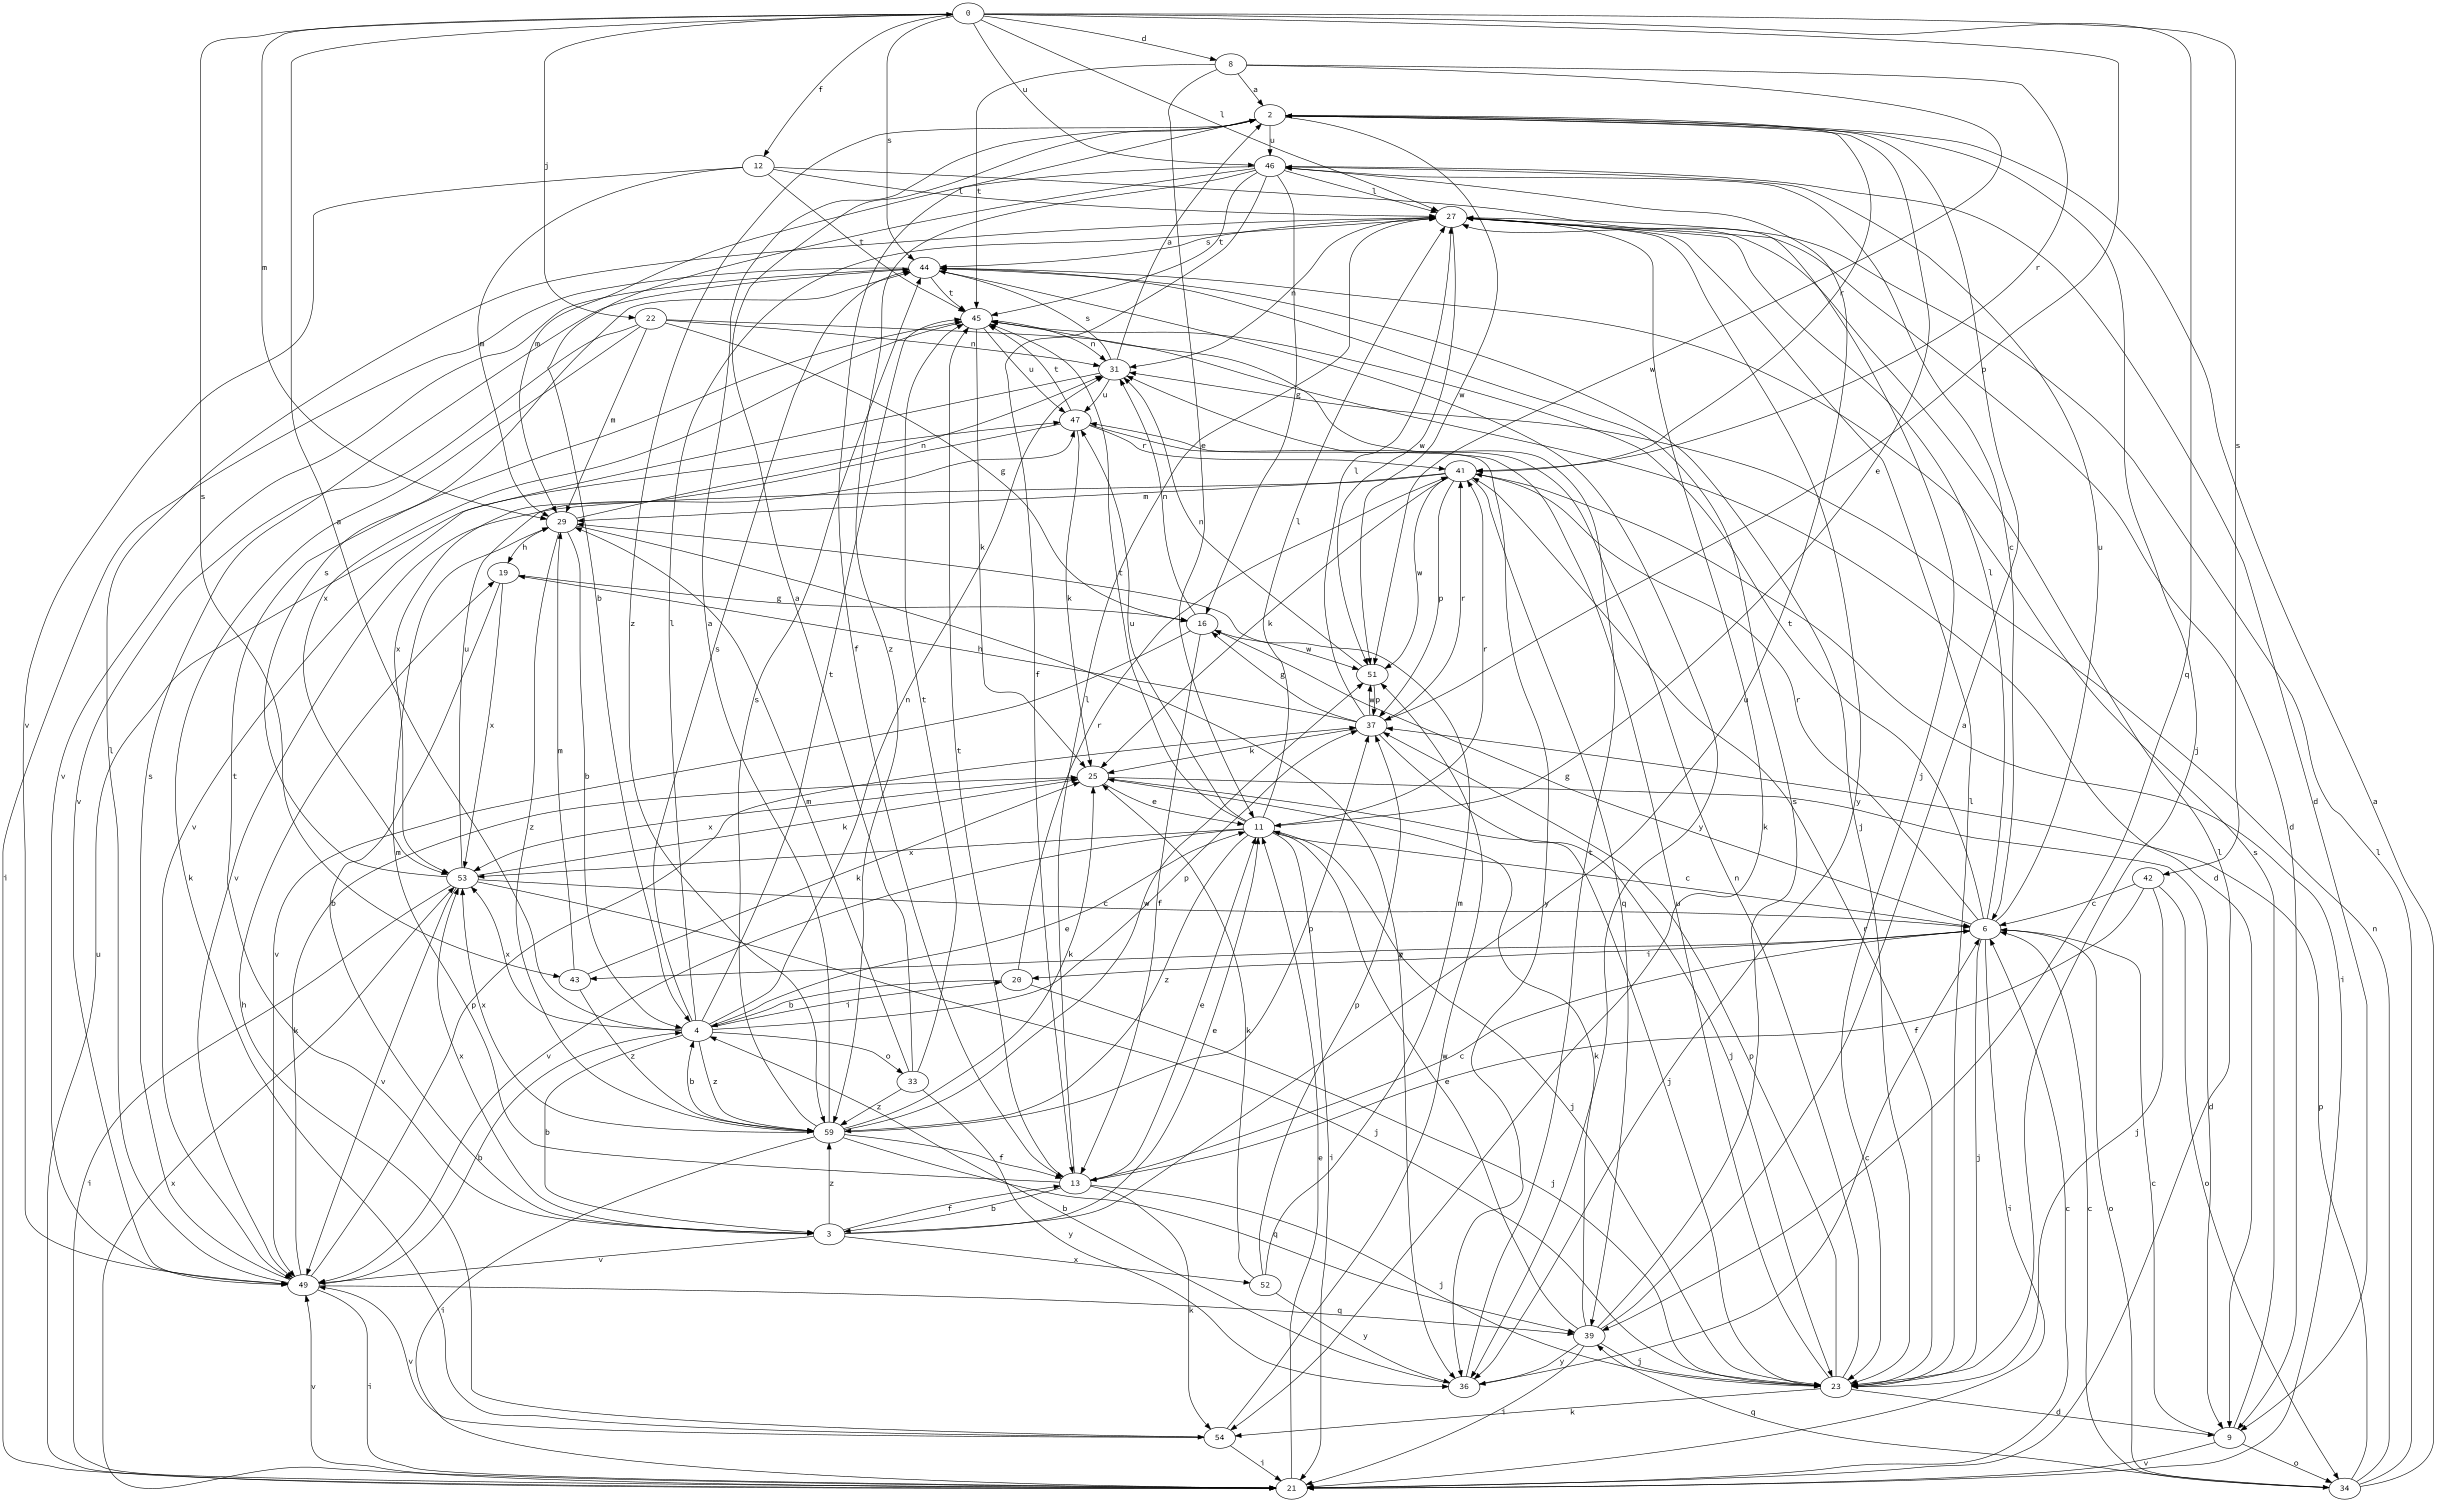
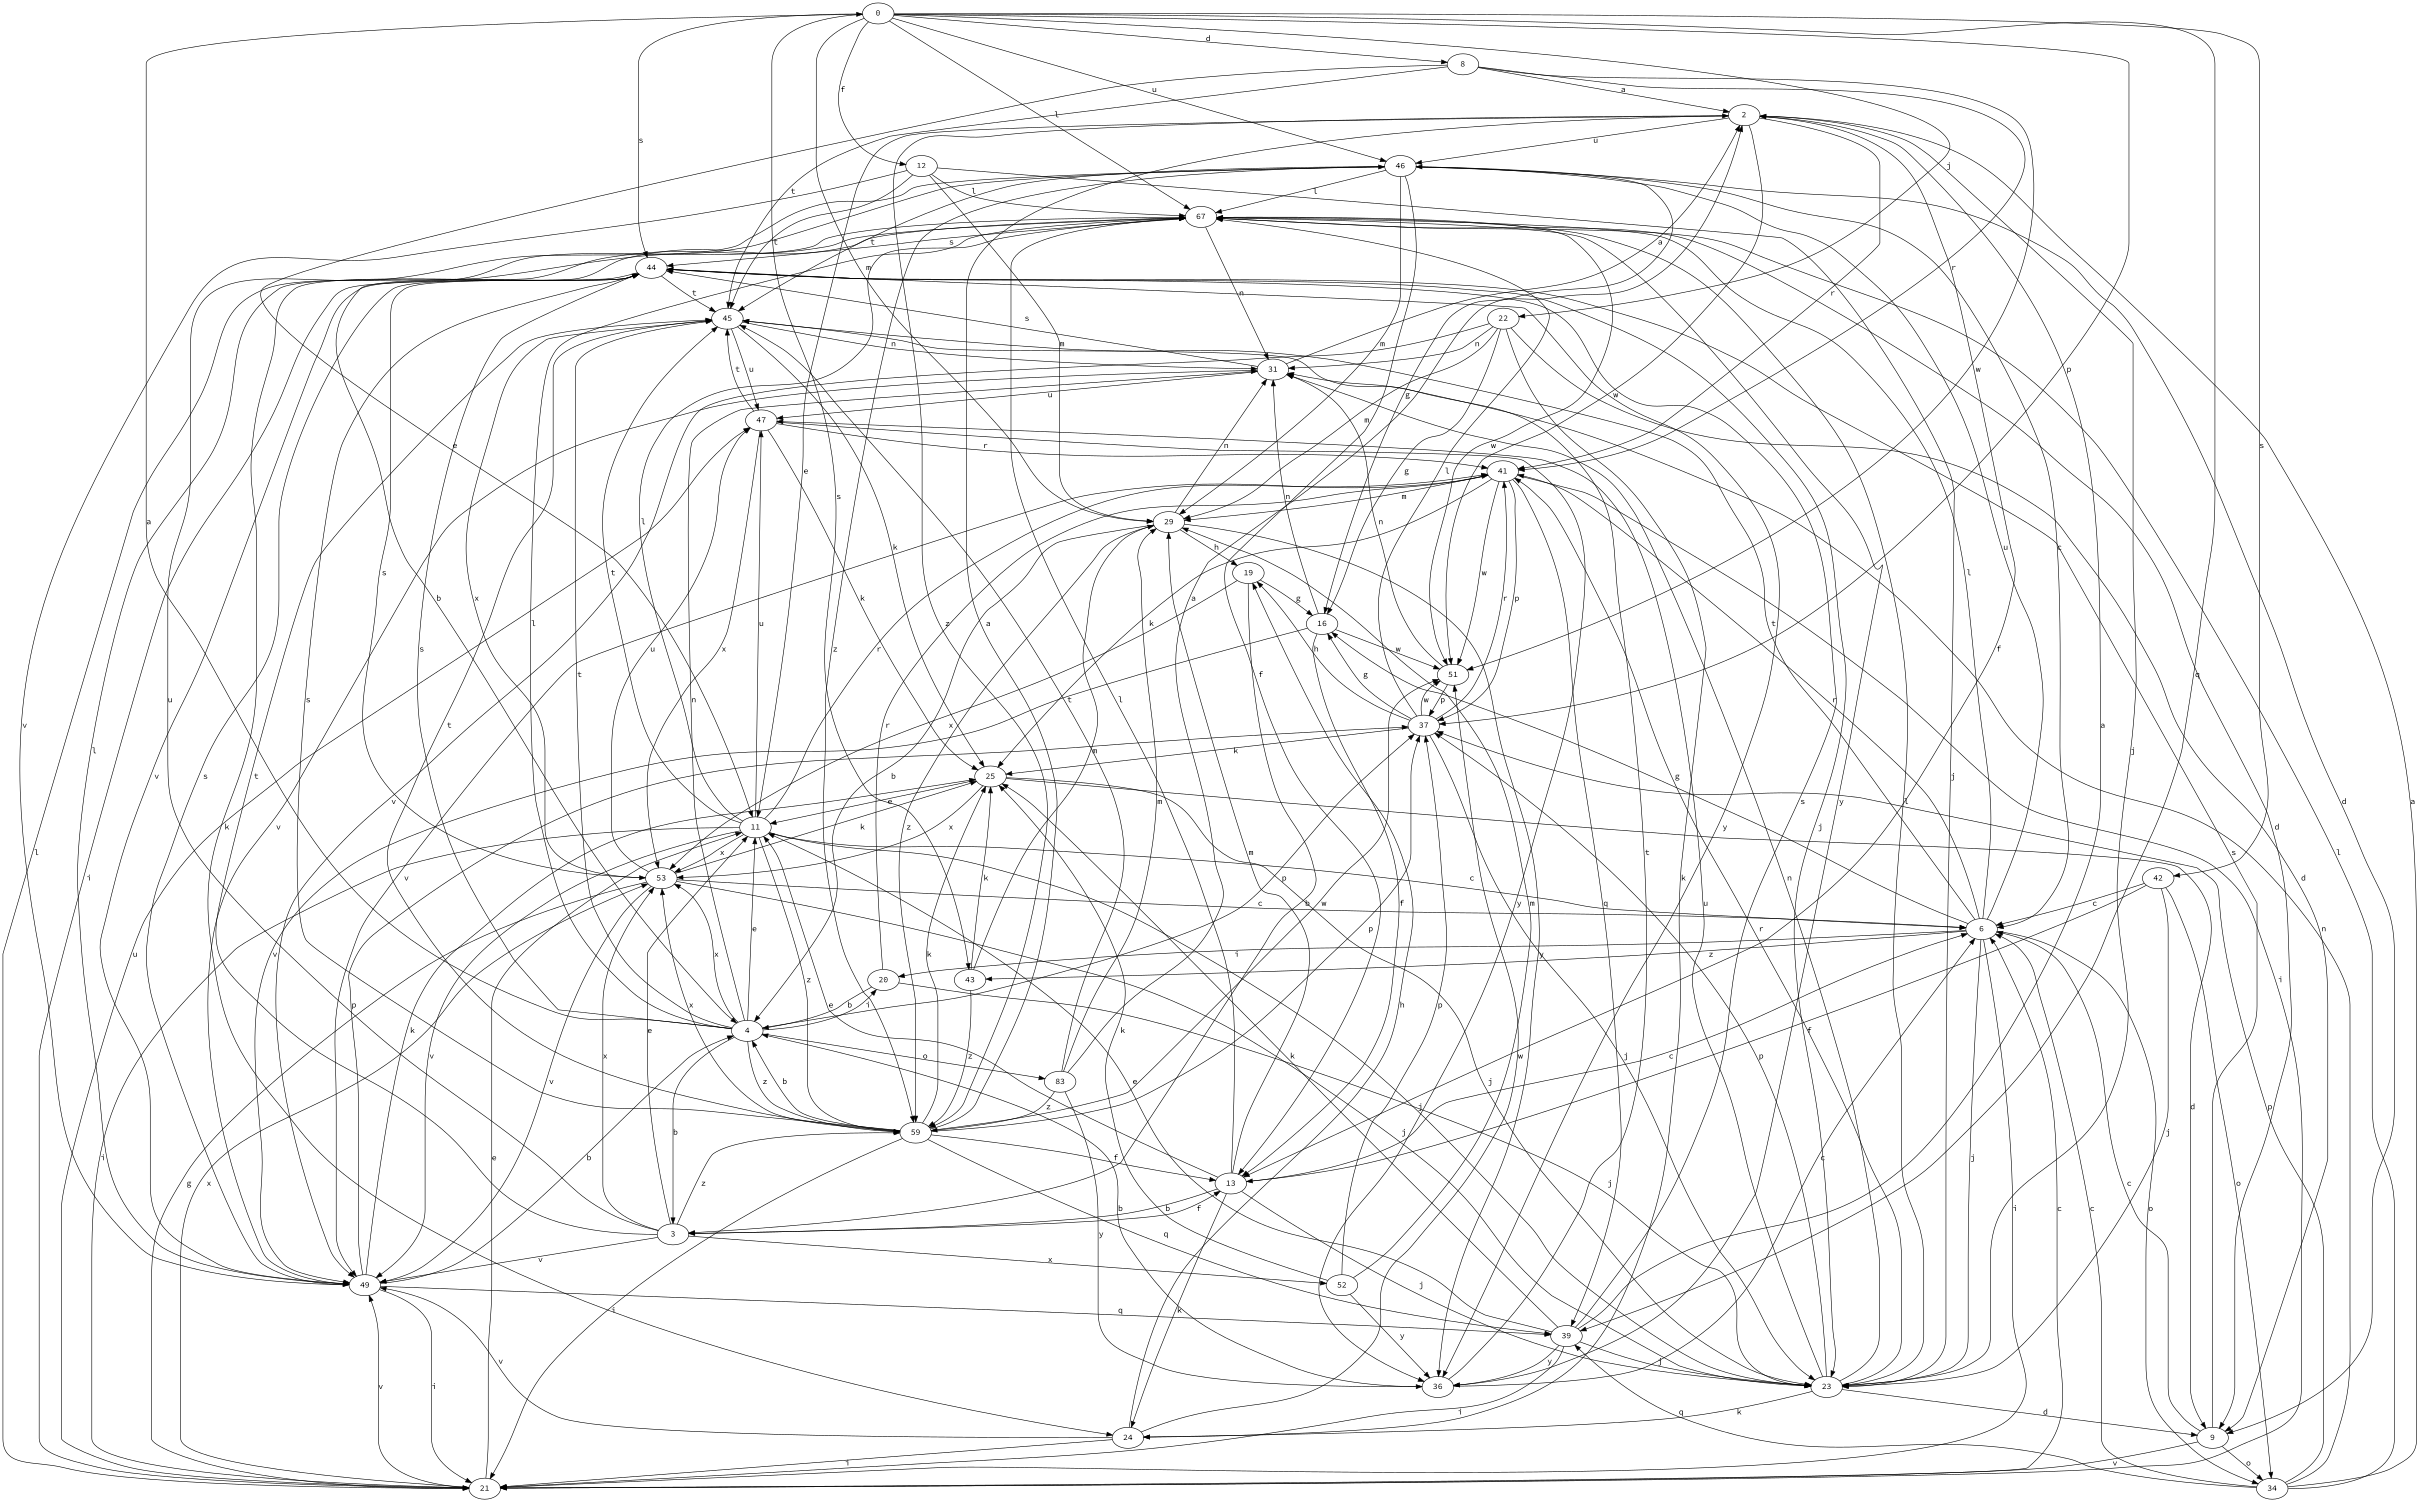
node "27": label "27" -> "67"
edge "13" -> "45": now "59" -> "45"
node "33": label "33" -> "83"
edge "53" -> "21": label "i" -> "g"
node "54": label "54" -> "24"
